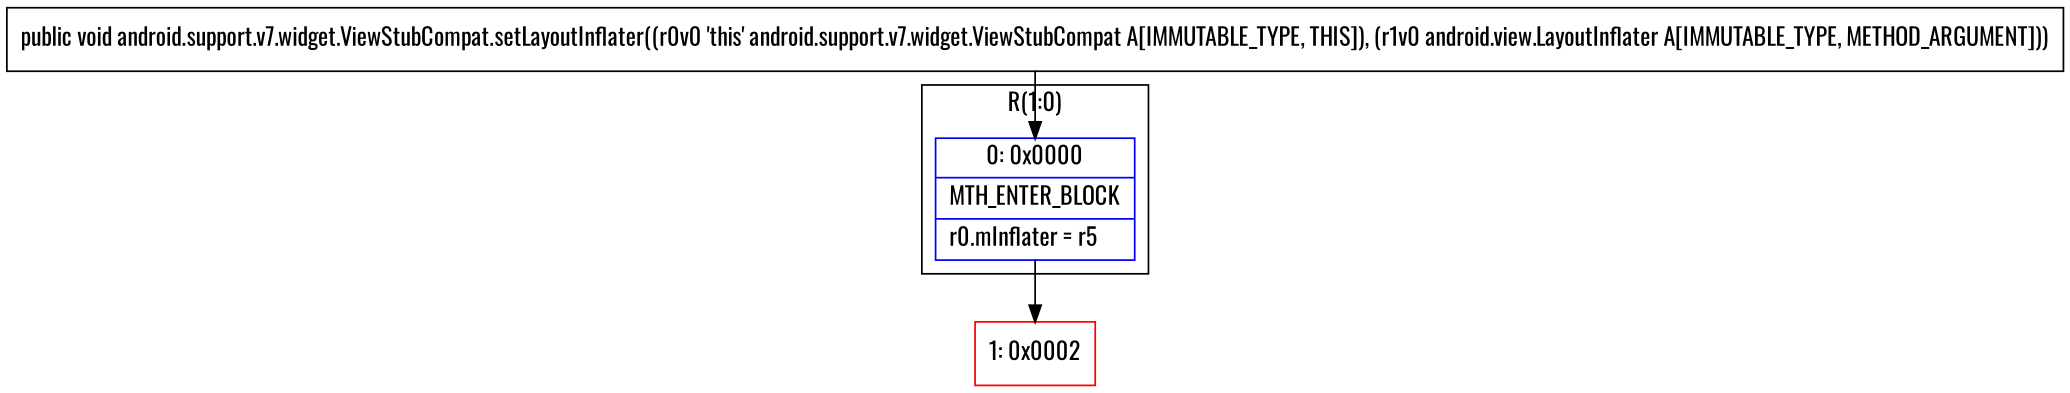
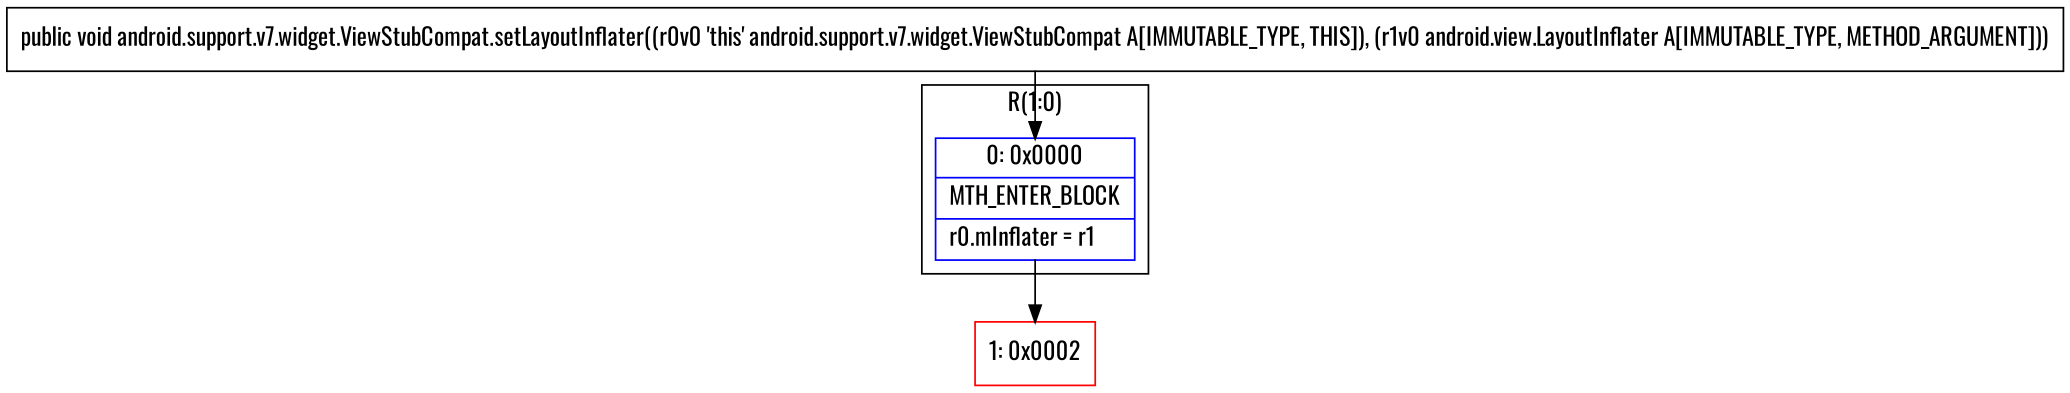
node "0: 0x0000": text "r0.mInflater = r5" -> "r0.mInflater = r1"
